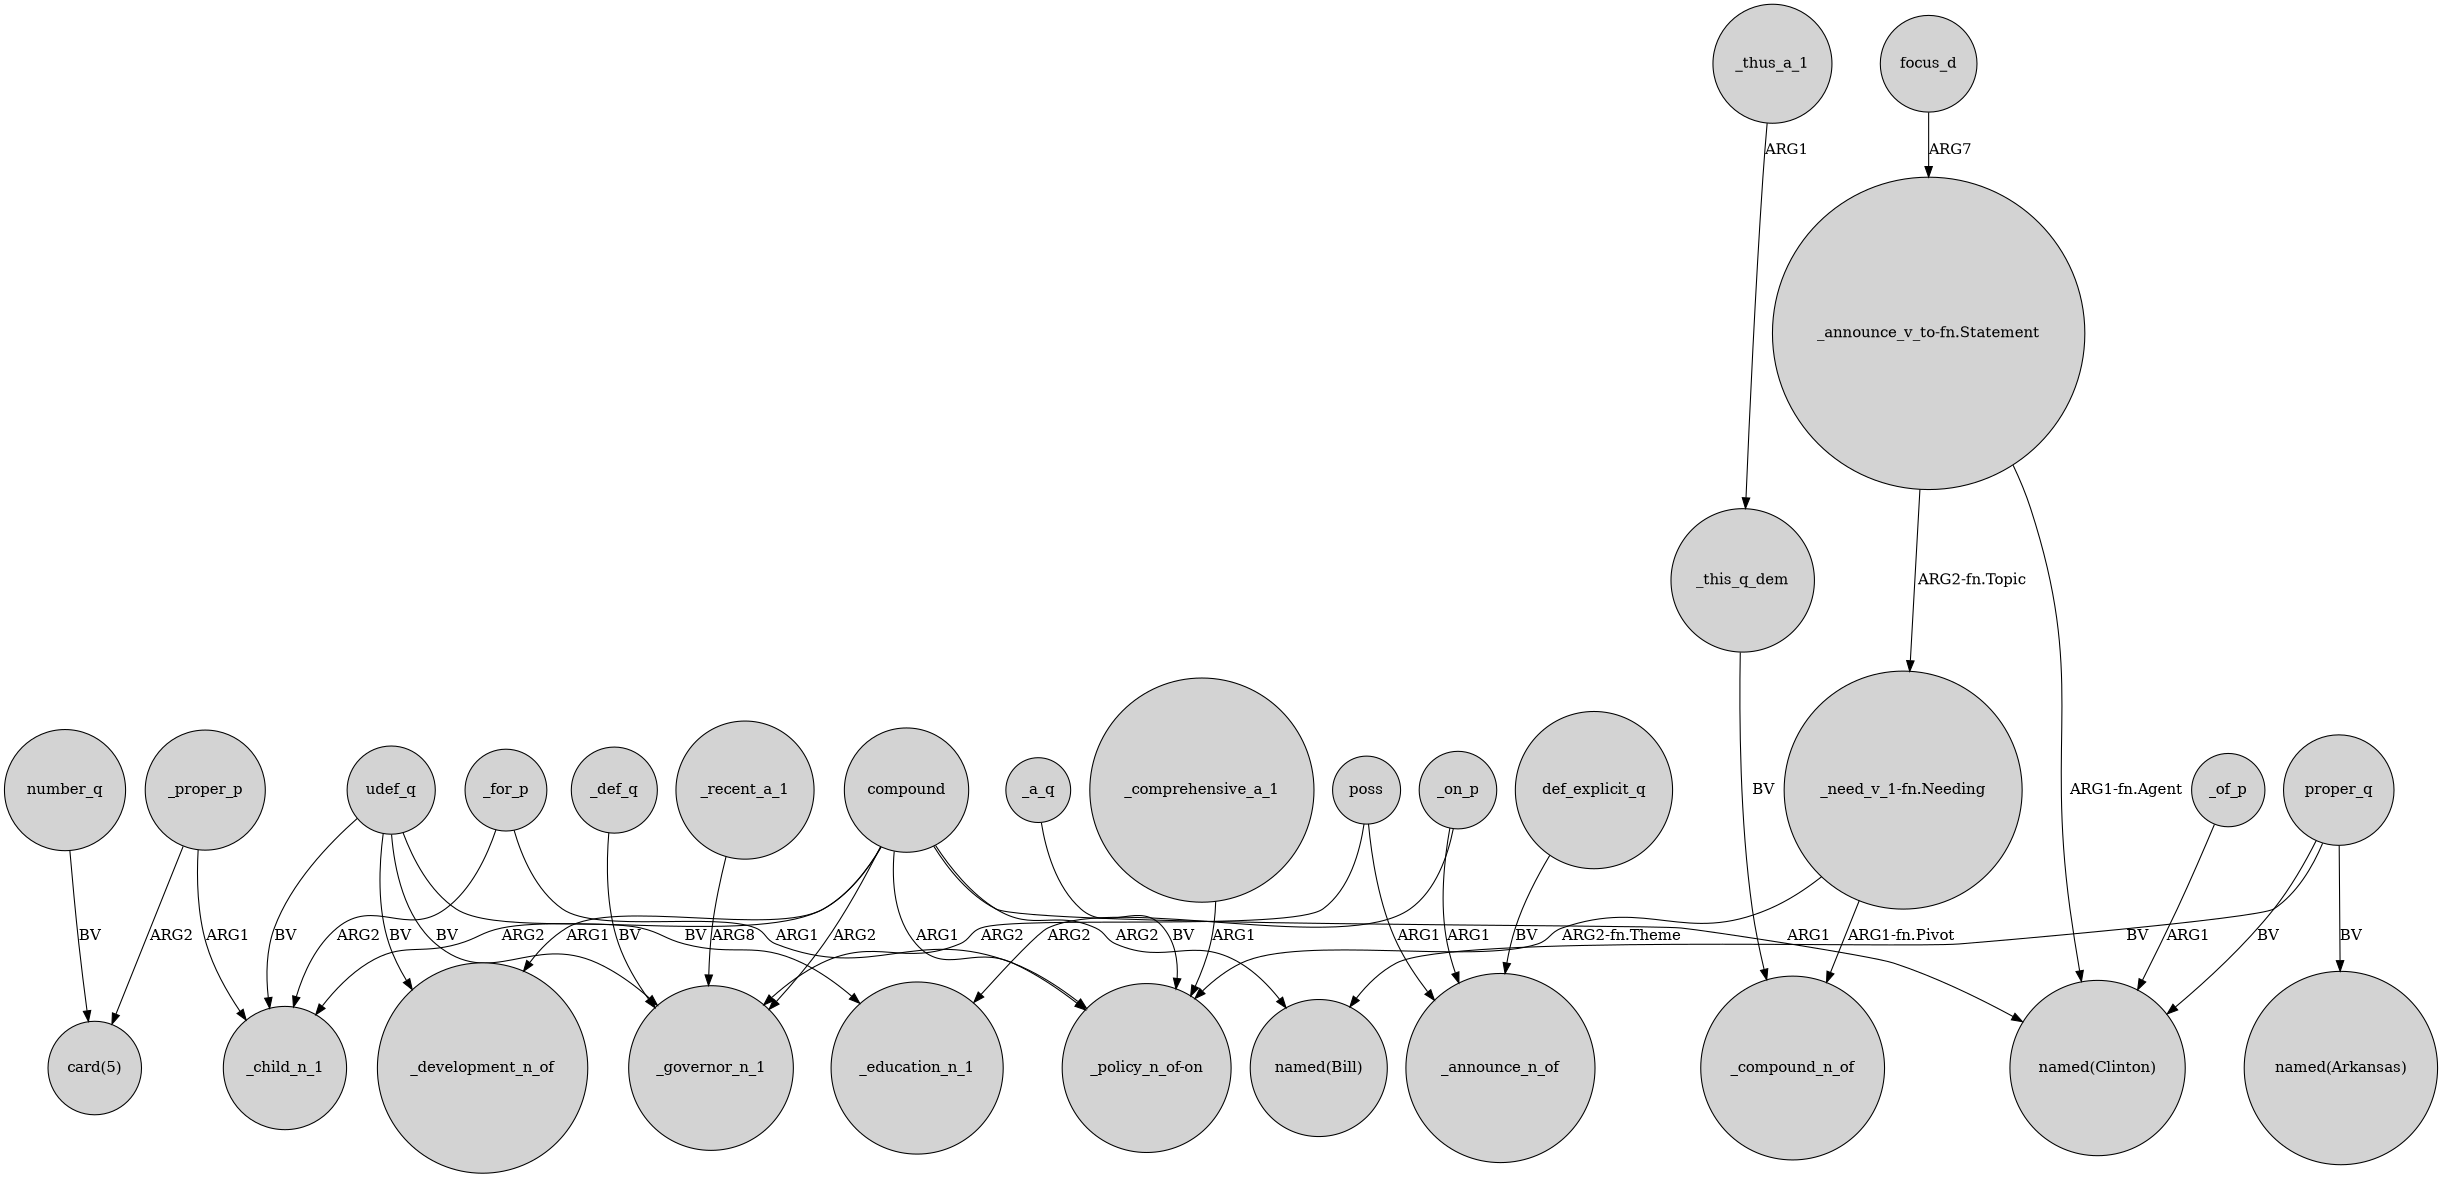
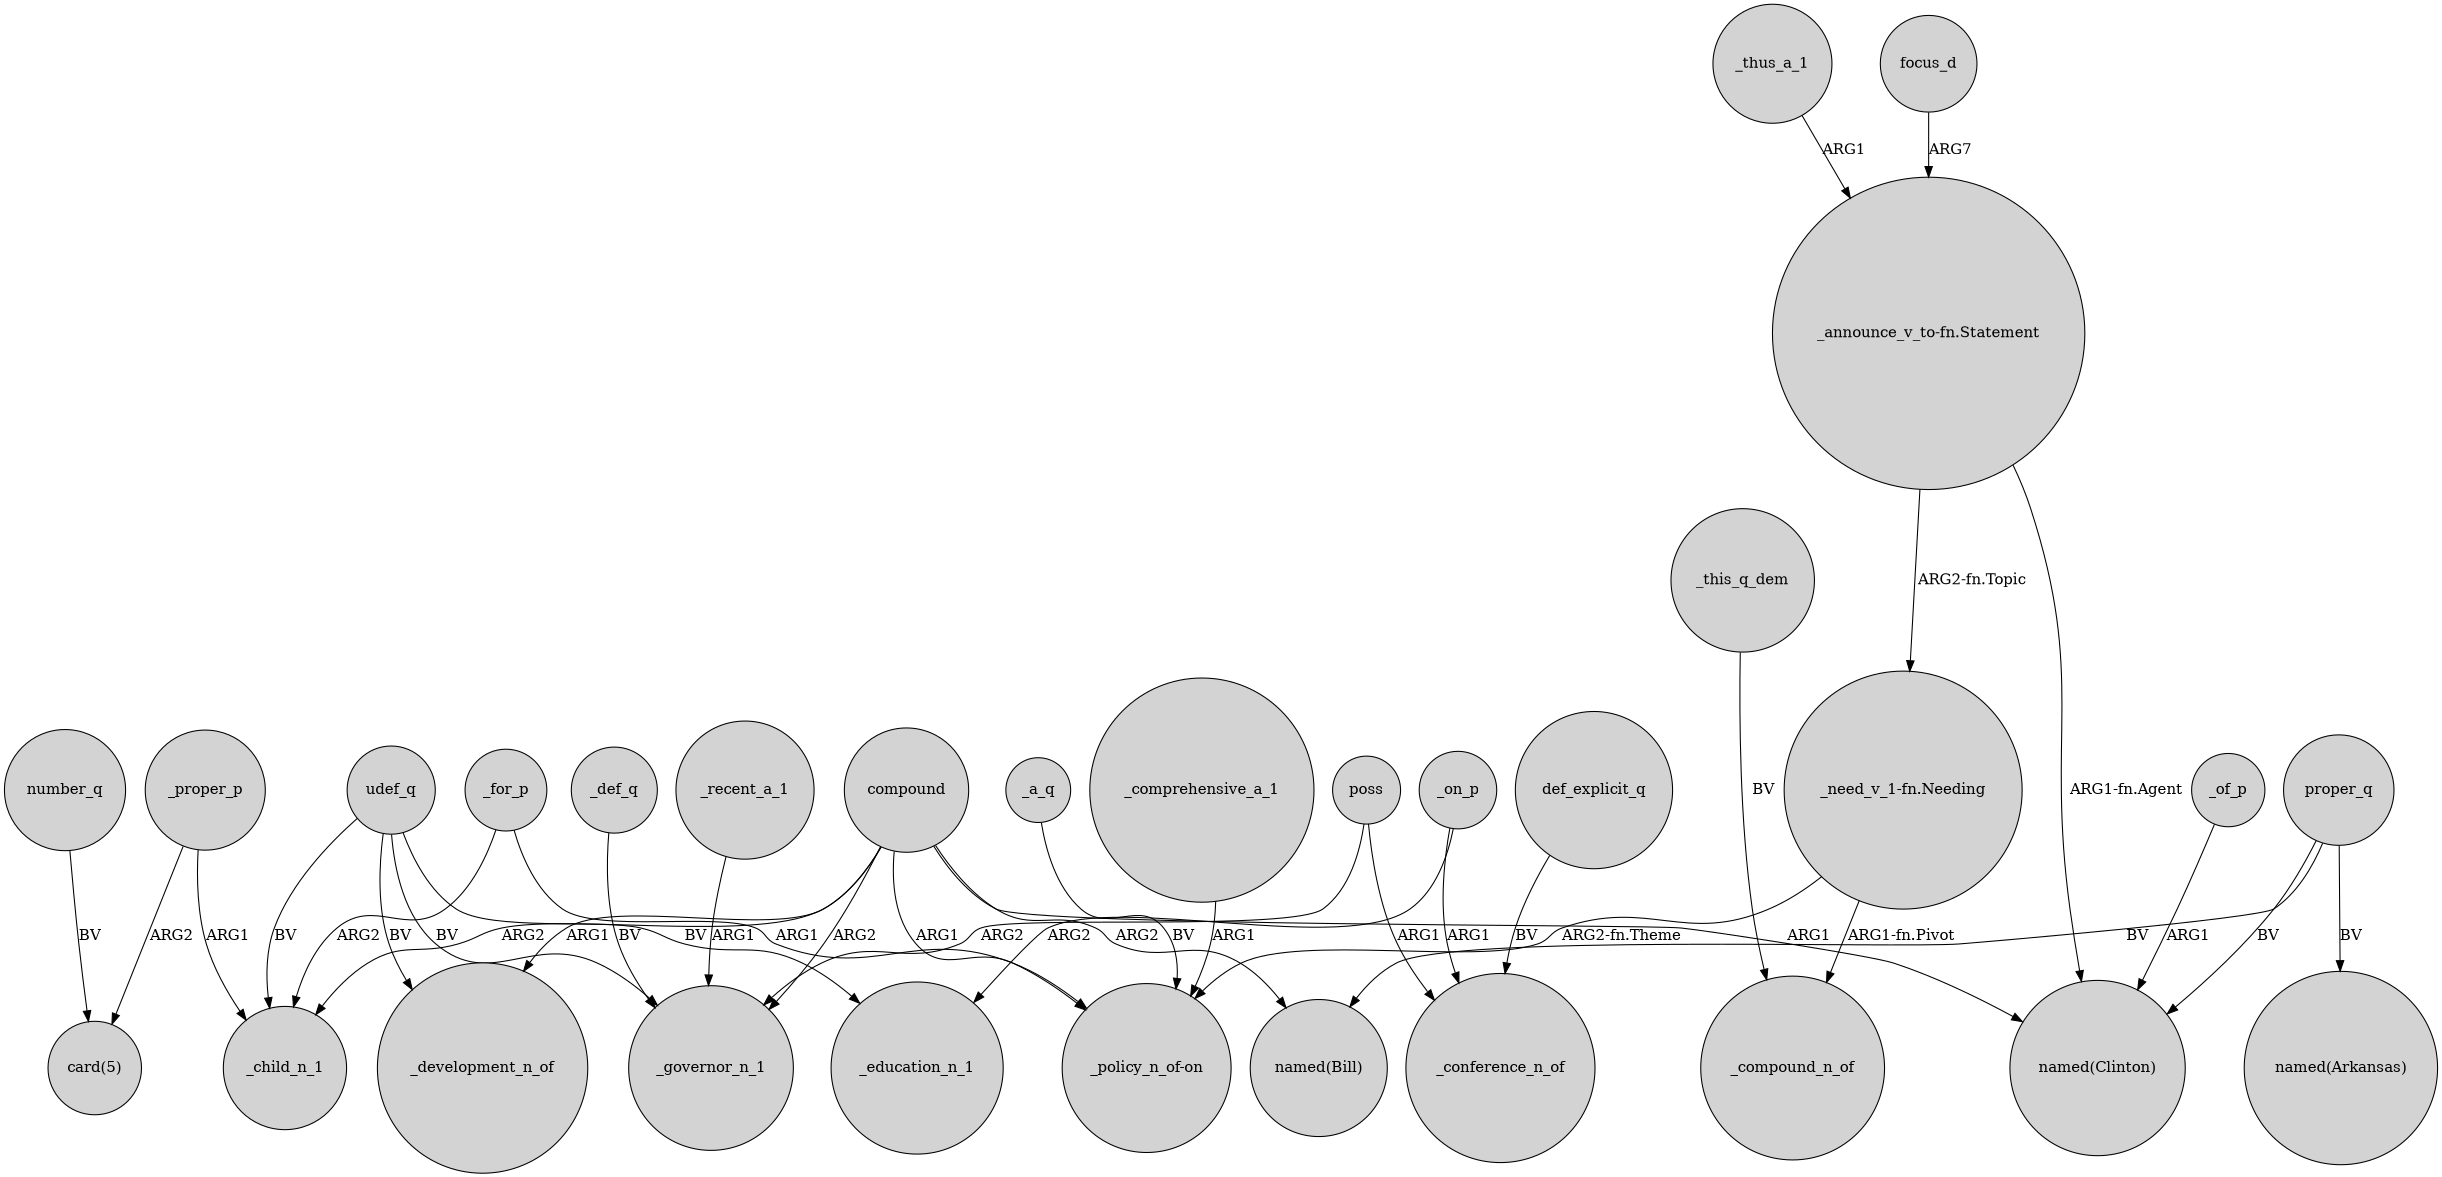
edge "_thus_a_1" -> "_this_q_dem": now "_thus_a_1" -> "_announce_v_to-fn.Statement"
edge "_recent_a_1" -> "_governor_n_1": label "ARG8" -> "ARG1"
node "_announce_n_of": label "_announce_n_of" -> "_conference_n_of"
